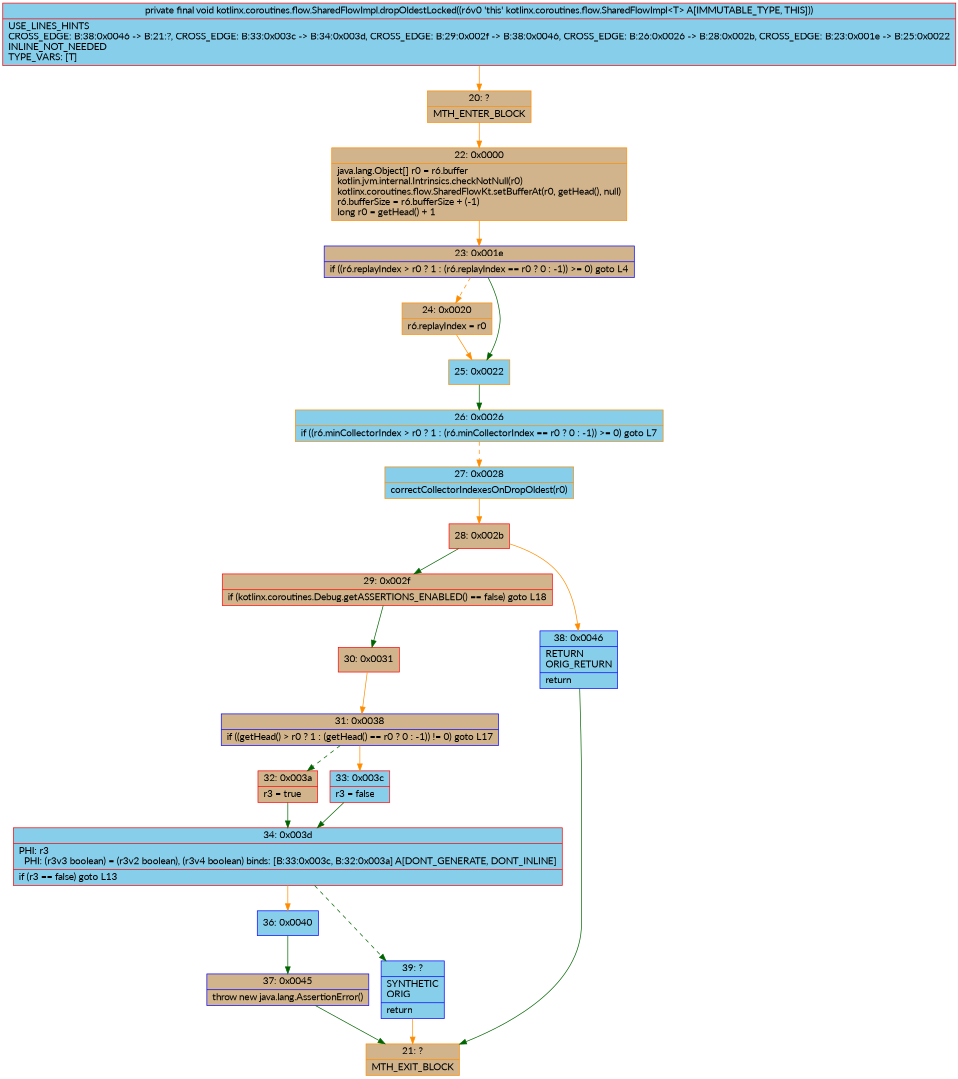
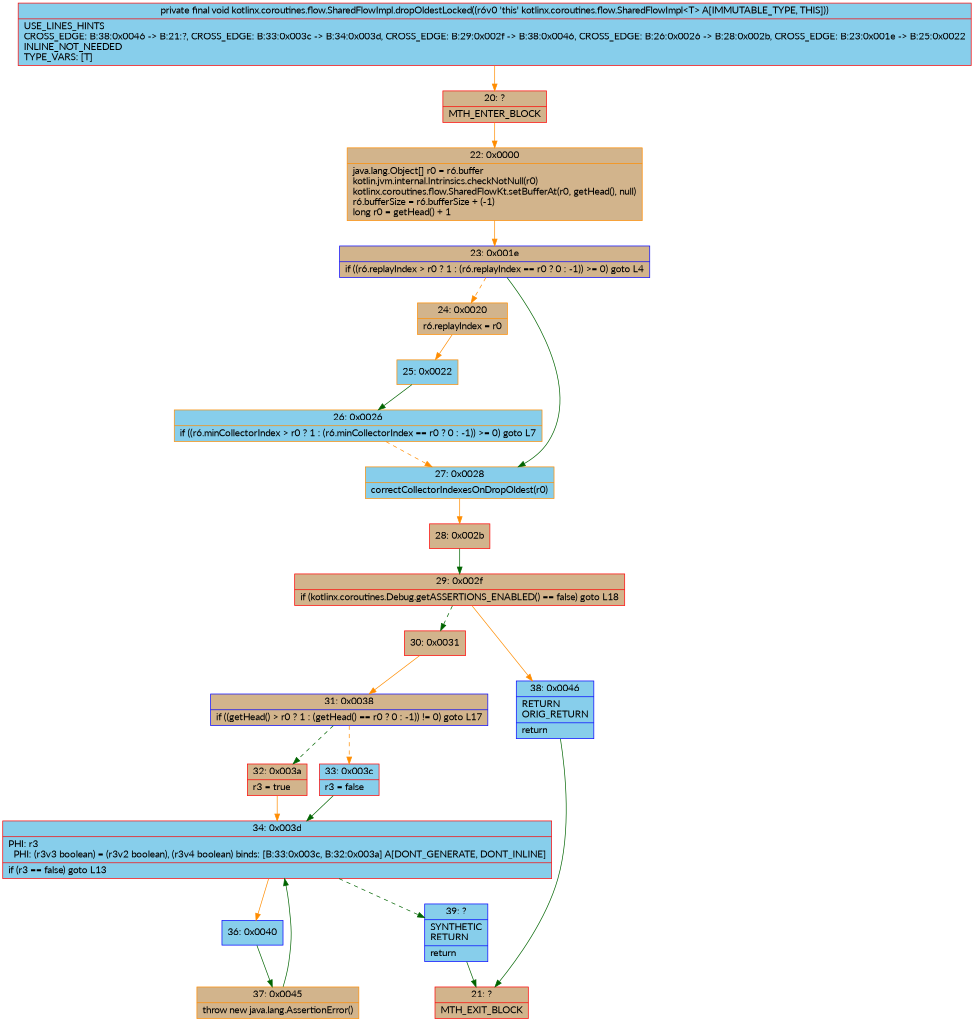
node "20: ?": color darkorange -> red
edge "23: 0x001e" -> "25: 0x0022": now "23: 0x001e" -> "27: 0x0028"
edge "28: 0x002b" -> "38: 0x0046": now "29: 0x002f" -> "38: 0x0046"
edge "29: 0x002f" -> "30: 0x0031": style solid -> dashed
edge "31: 0x0038" -> "33: 0x003c": style solid -> dashed
edge "32: 0x003a" -> "34: 0x003d": color darkgreen -> darkorange
node "37: 0x0045": color blue -> darkorange
node "39: ?": text "ORIG" -> "RETURN"
edge "37: 0x0045" -> "21: ?": now "37: 0x0045" -> "34: 0x003d"
edge "39: ?" -> "21: ?": color darkorange -> darkgreen
node "21: ?": color darkorange -> red
